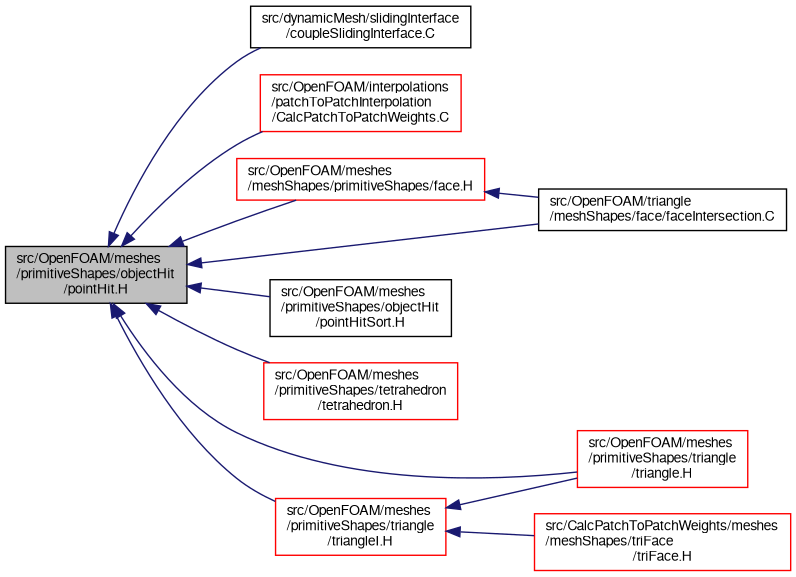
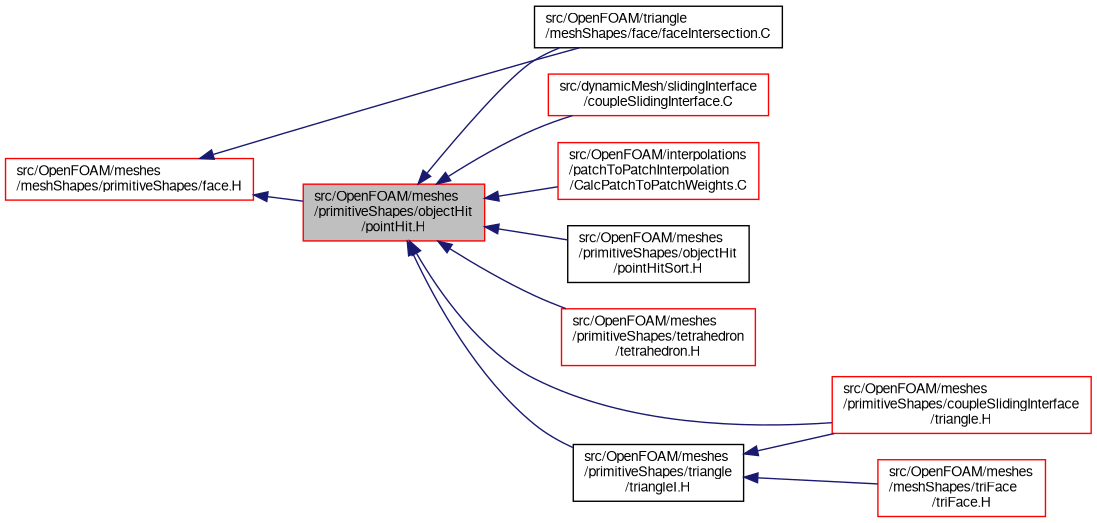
node "src/dynamicMesh/slidingInterface /coupleSlidingInterface.C": color black -> red
edge "src/OpenFOAM/meshes /meshShapes/primitiveShapes/face.H" -> "src/OpenFOAM/meshes /primitiveShapes/objectHit /pointHit.H": reversed
node "src/OpenFOAM/meshes /primitiveShapes/objectHit /pointHit.H": color black -> red
node "src/OpenFOAM/meshes /primitiveShapes/triangle /triangle.H": label "src/OpenFOAM/meshes /primitiveShapes/triangle /triangle.H" -> "src/OpenFOAM/meshes /primitiveShapes/coupleSlidingInterface /triangle.H"
node "src/OpenFOAM/meshes /primitiveShapes/triangle /triangleI.H": color red -> black
node "src/CalcPatchToPatchWeights/meshes /meshShapes/triFace /triFace.H": label "src/CalcPatchToPatchWeights/meshes /meshShapes/triFace /triFace.H" -> "src/OpenFOAM/meshes /meshShapes/triFace /triFace.H"
